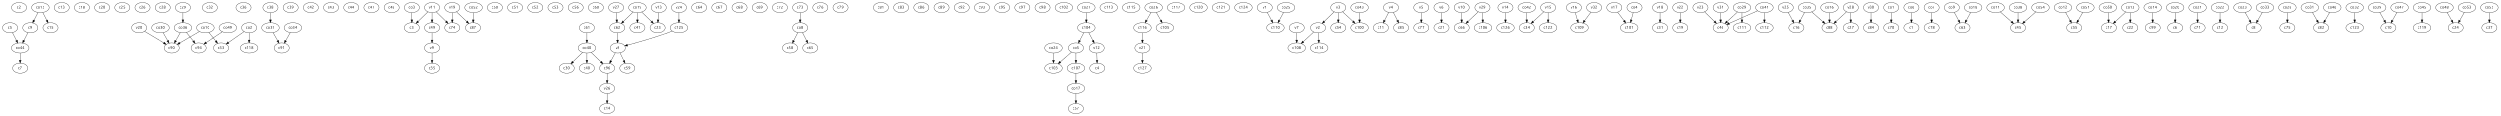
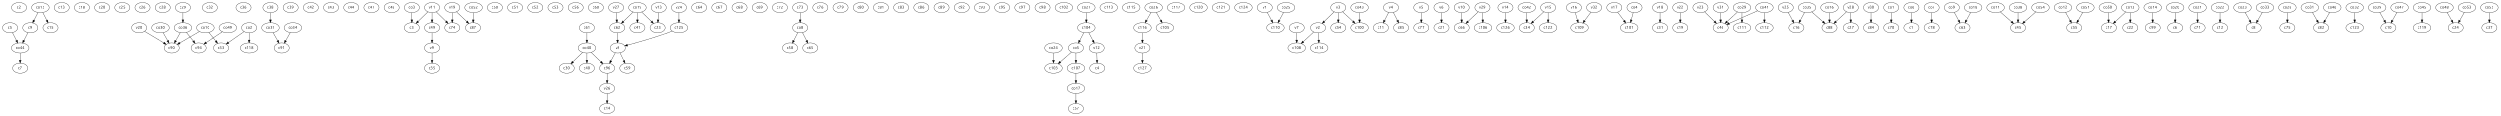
node "c80": added
